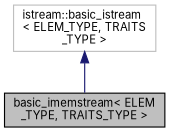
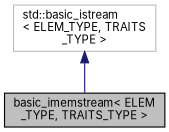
node "istream::basic_istream < ELEM_TYPE, TRAITS _TYPE >": label "istream::basic_istream < ELEM_TYPE, TRAITS _TYPE >" -> "std::basic_istream < ELEM_TYPE, TRAITS _TYPE >"
